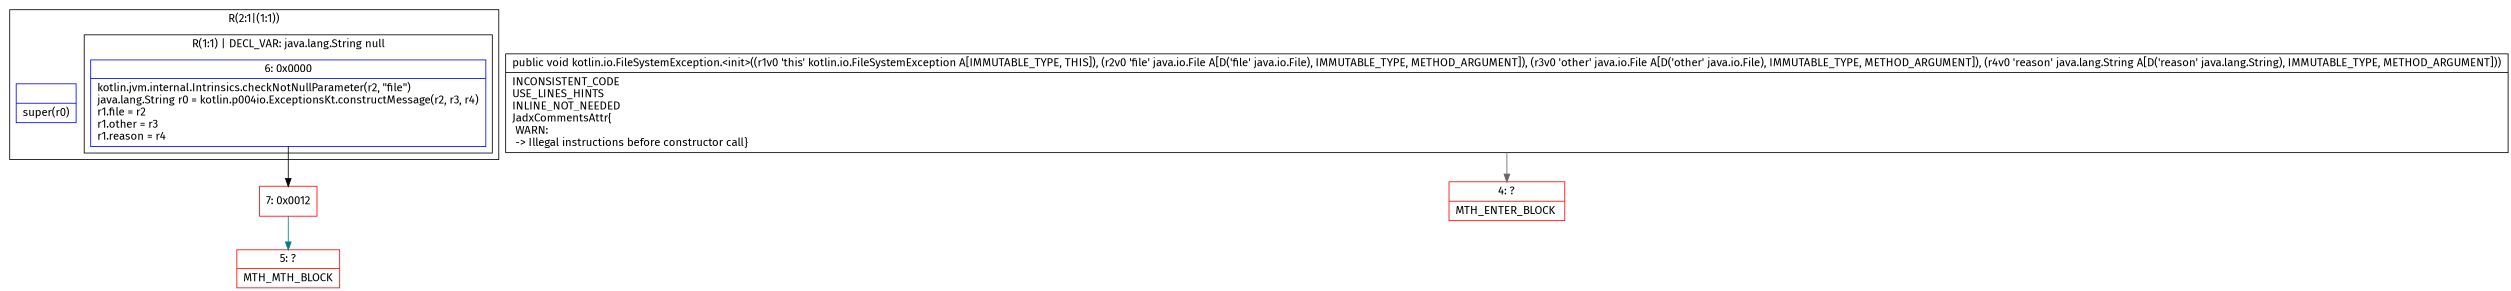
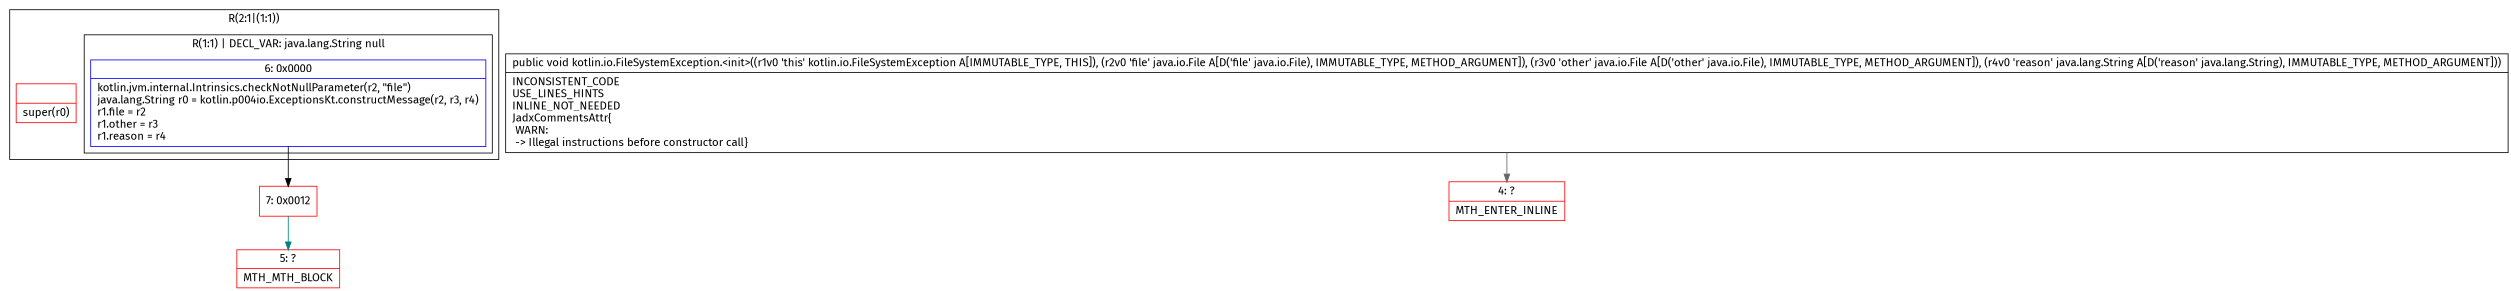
node "super(r0)": color blue -> red
node "4: ?": text "MTH_ENTER_BLOCK" -> "MTH_ENTER_INLINE"
